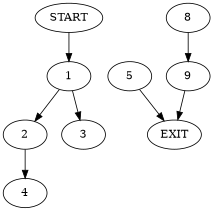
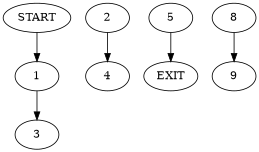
edge "9" -> "EXIT": removed
edge "1" -> "2": removed
